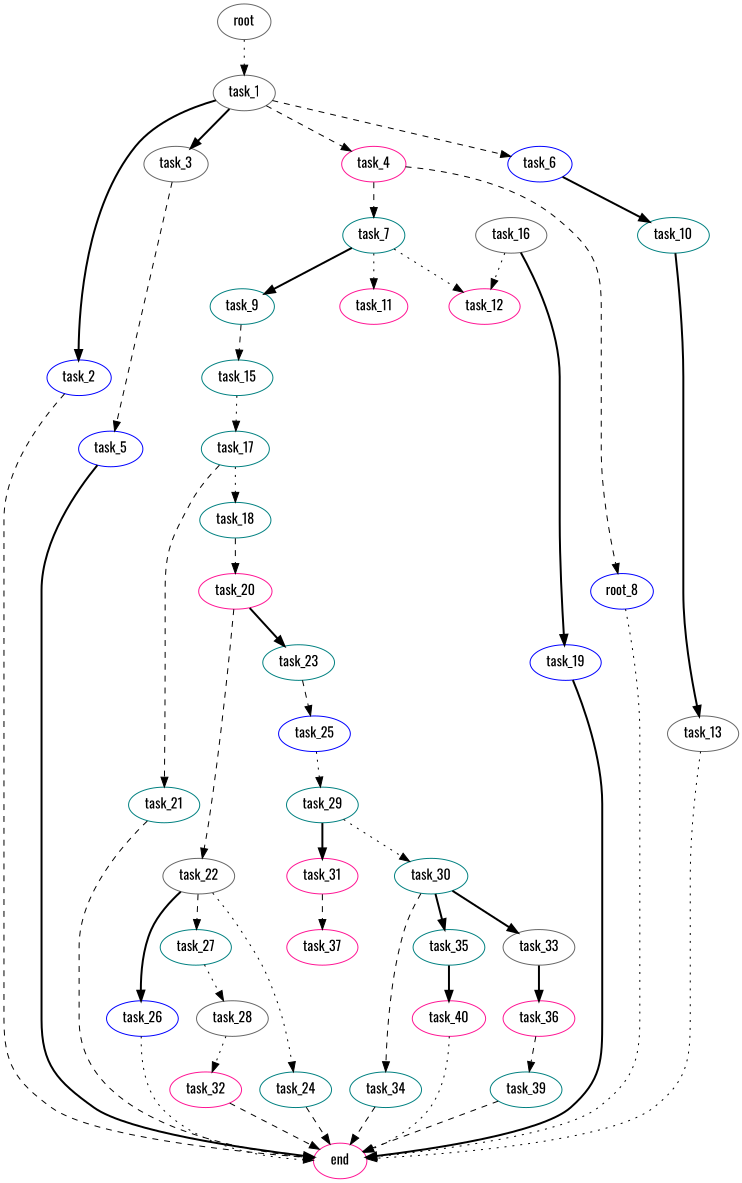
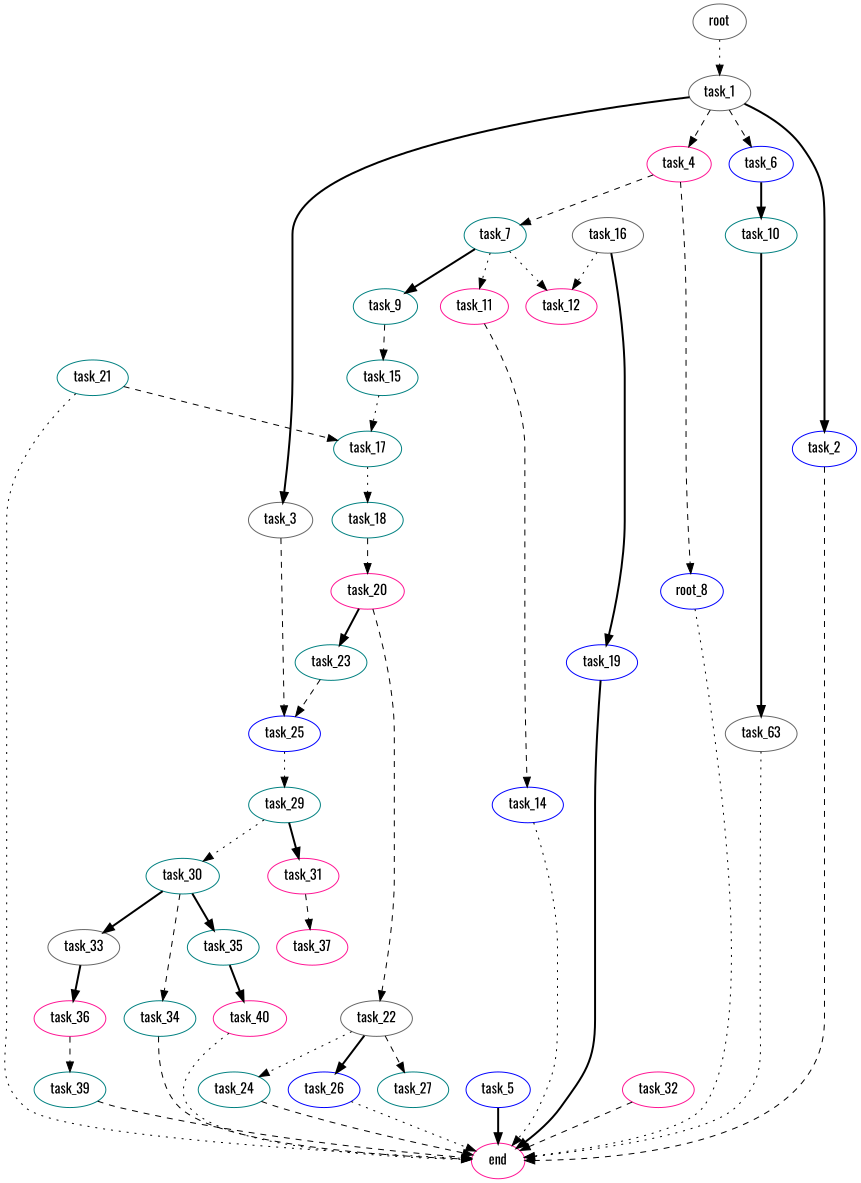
edge "task_3" -> "task_5": now "task_3" -> "task_25"
edge "task_17" -> "task_21": reversed
node "task_13": label "task_13" -> "task_63"
node "task_14": added
node "task_28": removed
edge "task_21" -> "end": style dashed -> dotted
